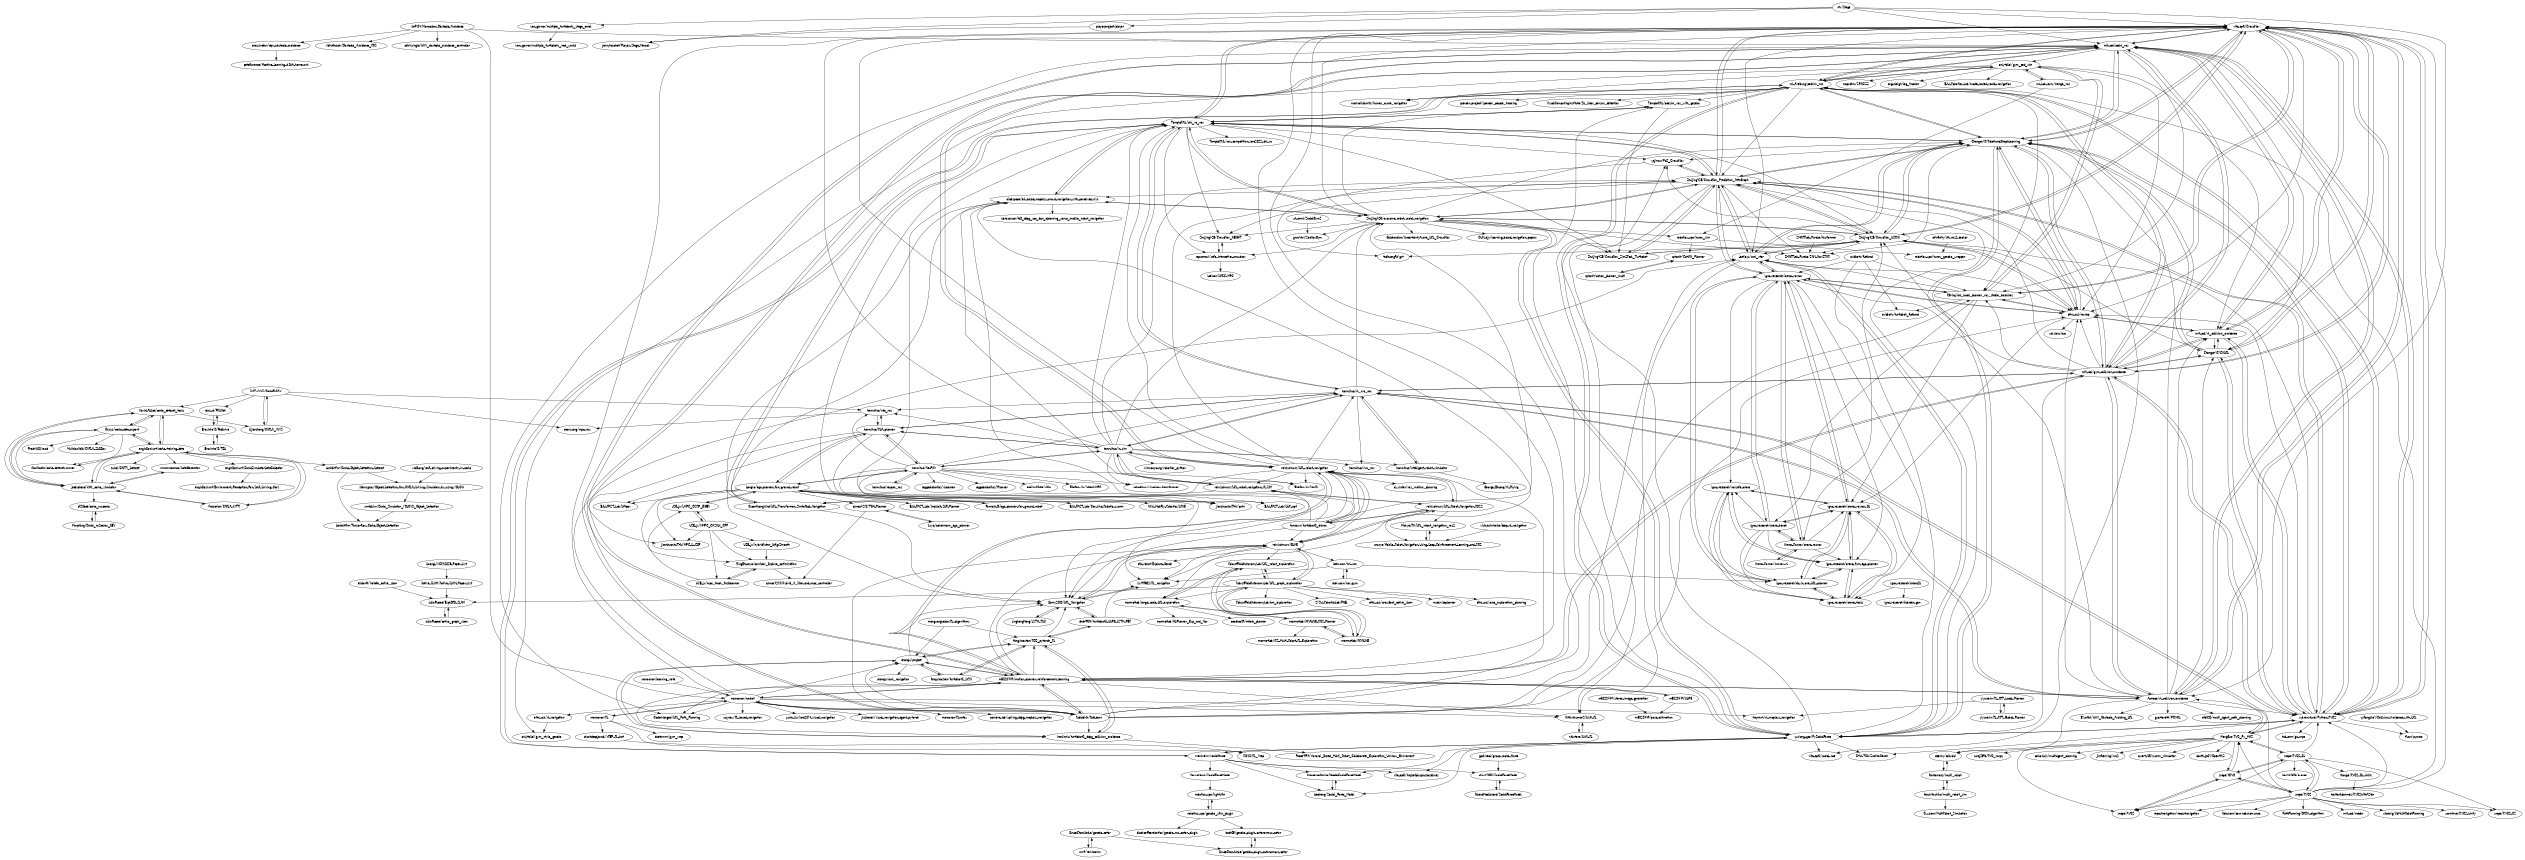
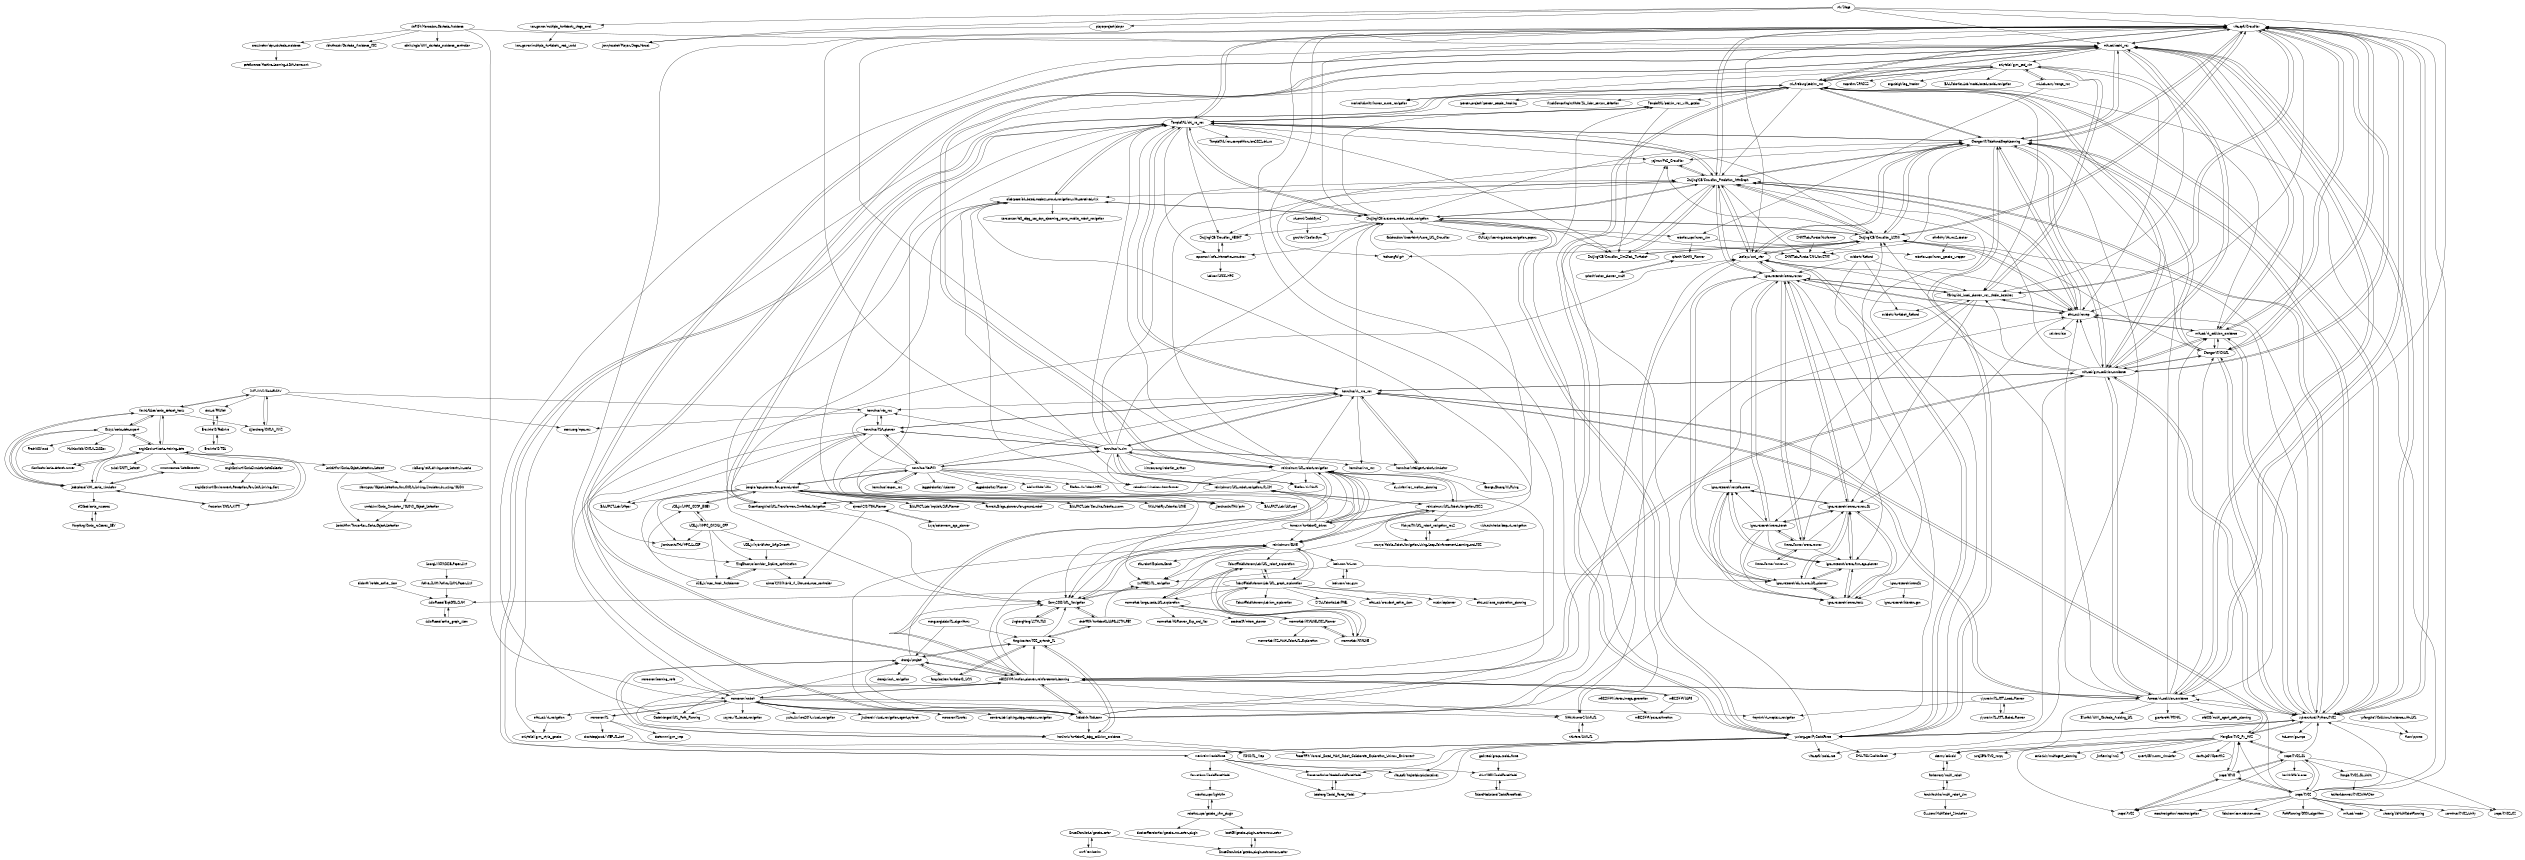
edge "KevinLADLee/carla_dataset_tools" -> "SIAT-INVS/CarlaFLCAV": added
